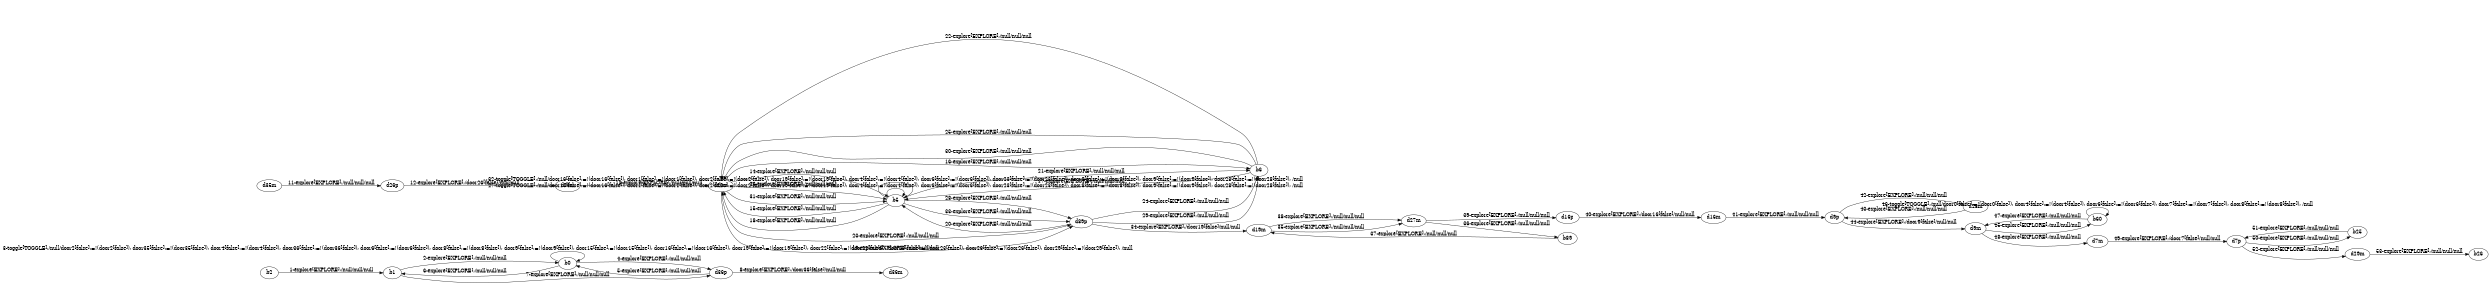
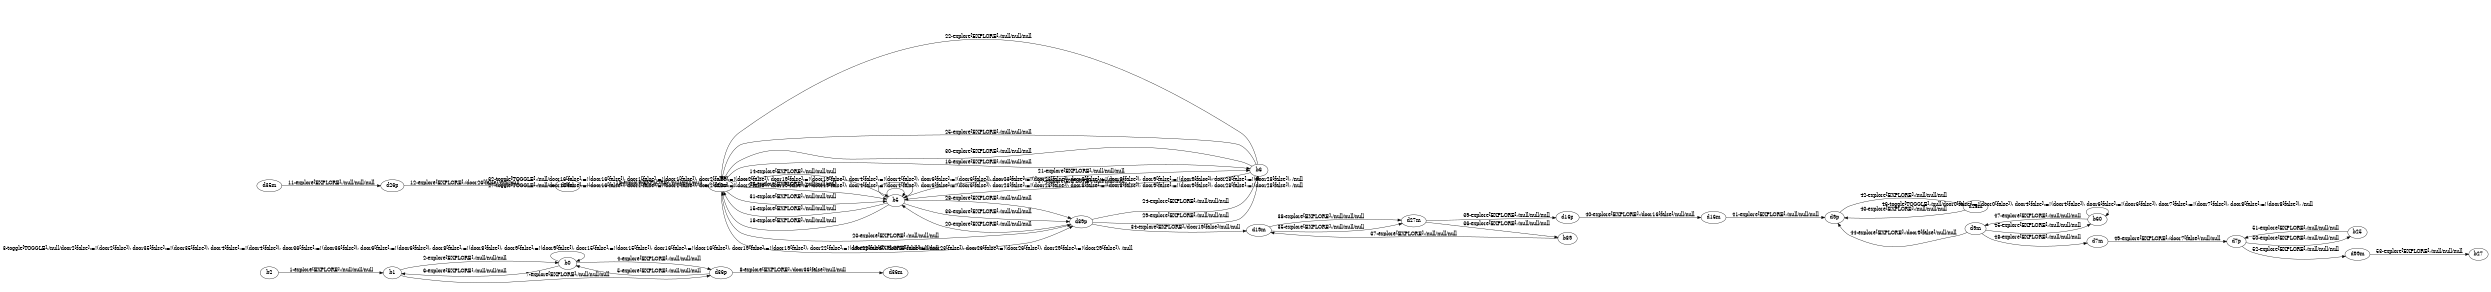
edge "d9p" -> "d9m": reversed
node "d29m": label "d29m" -> "d99m"
node "b26": label "b26" -> "b27"
